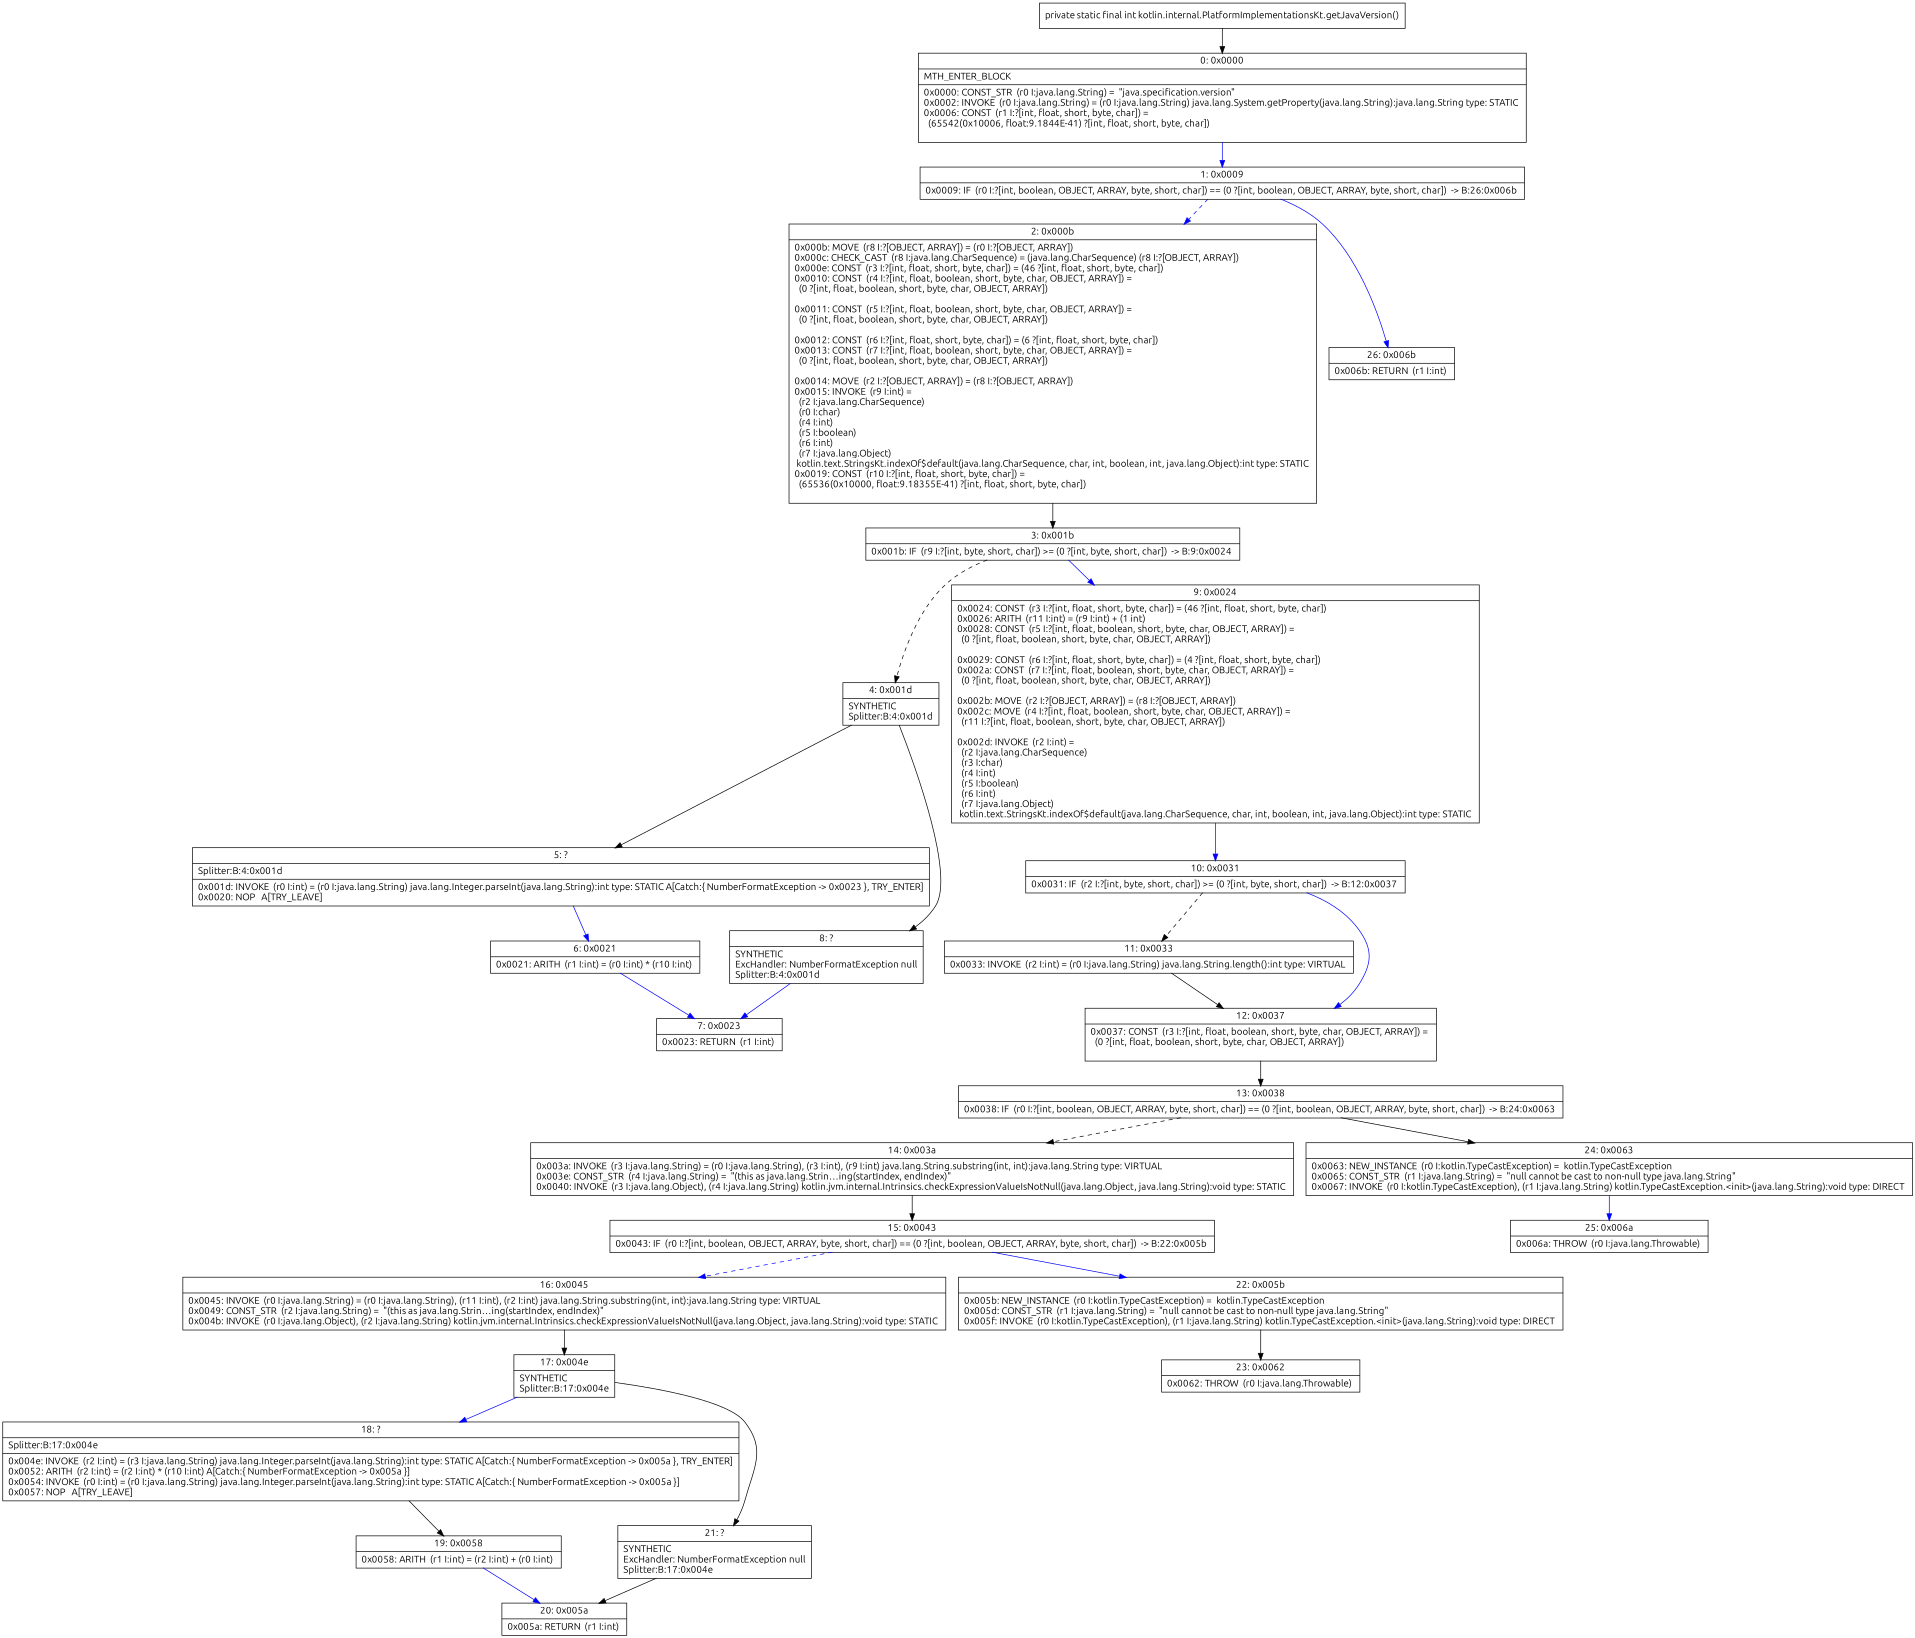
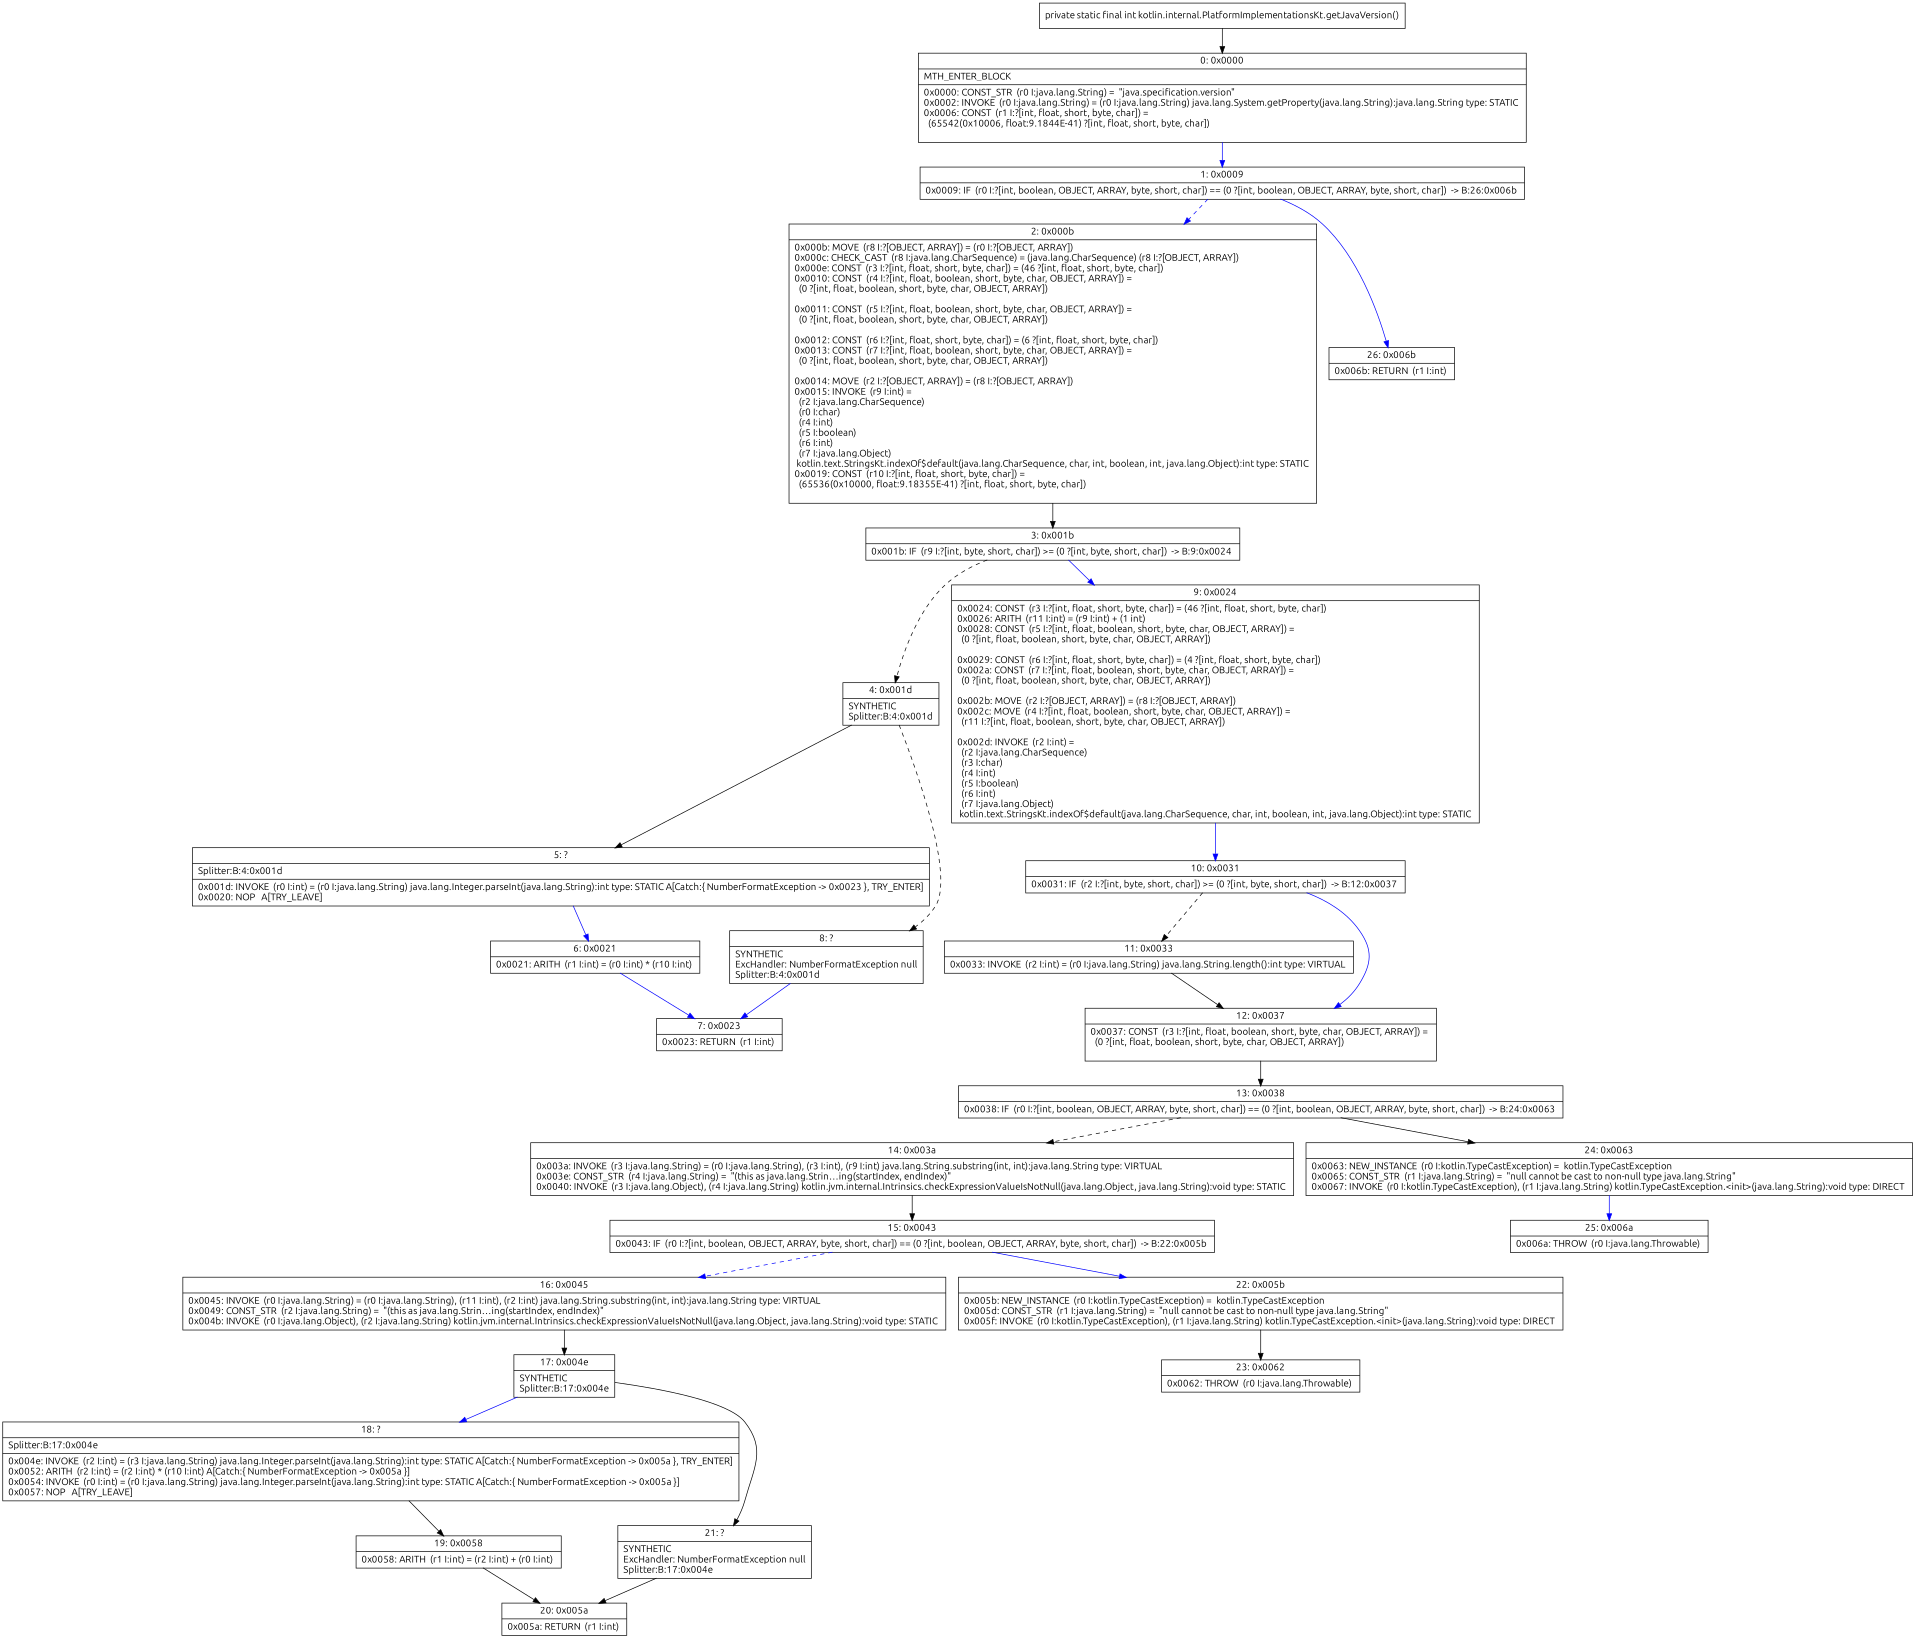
edge "4: 0x001d" -> "8: ?": style solid -> dashed
edge "19: 0x0058" -> "20: 0x005a": color blue -> black
